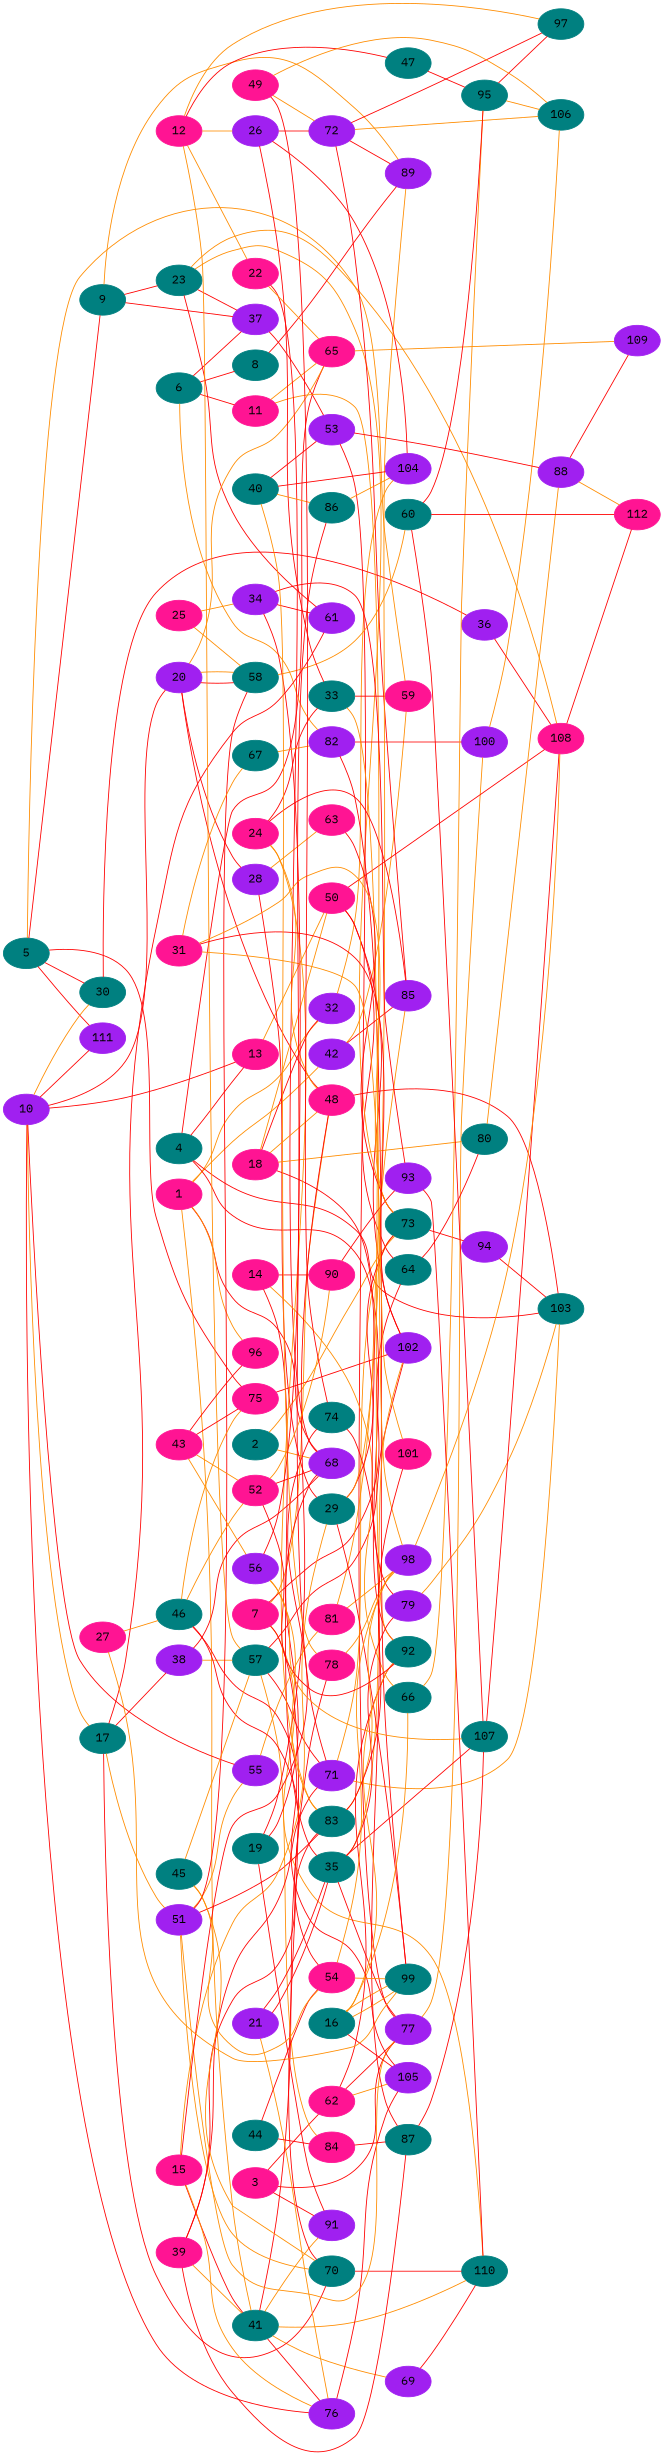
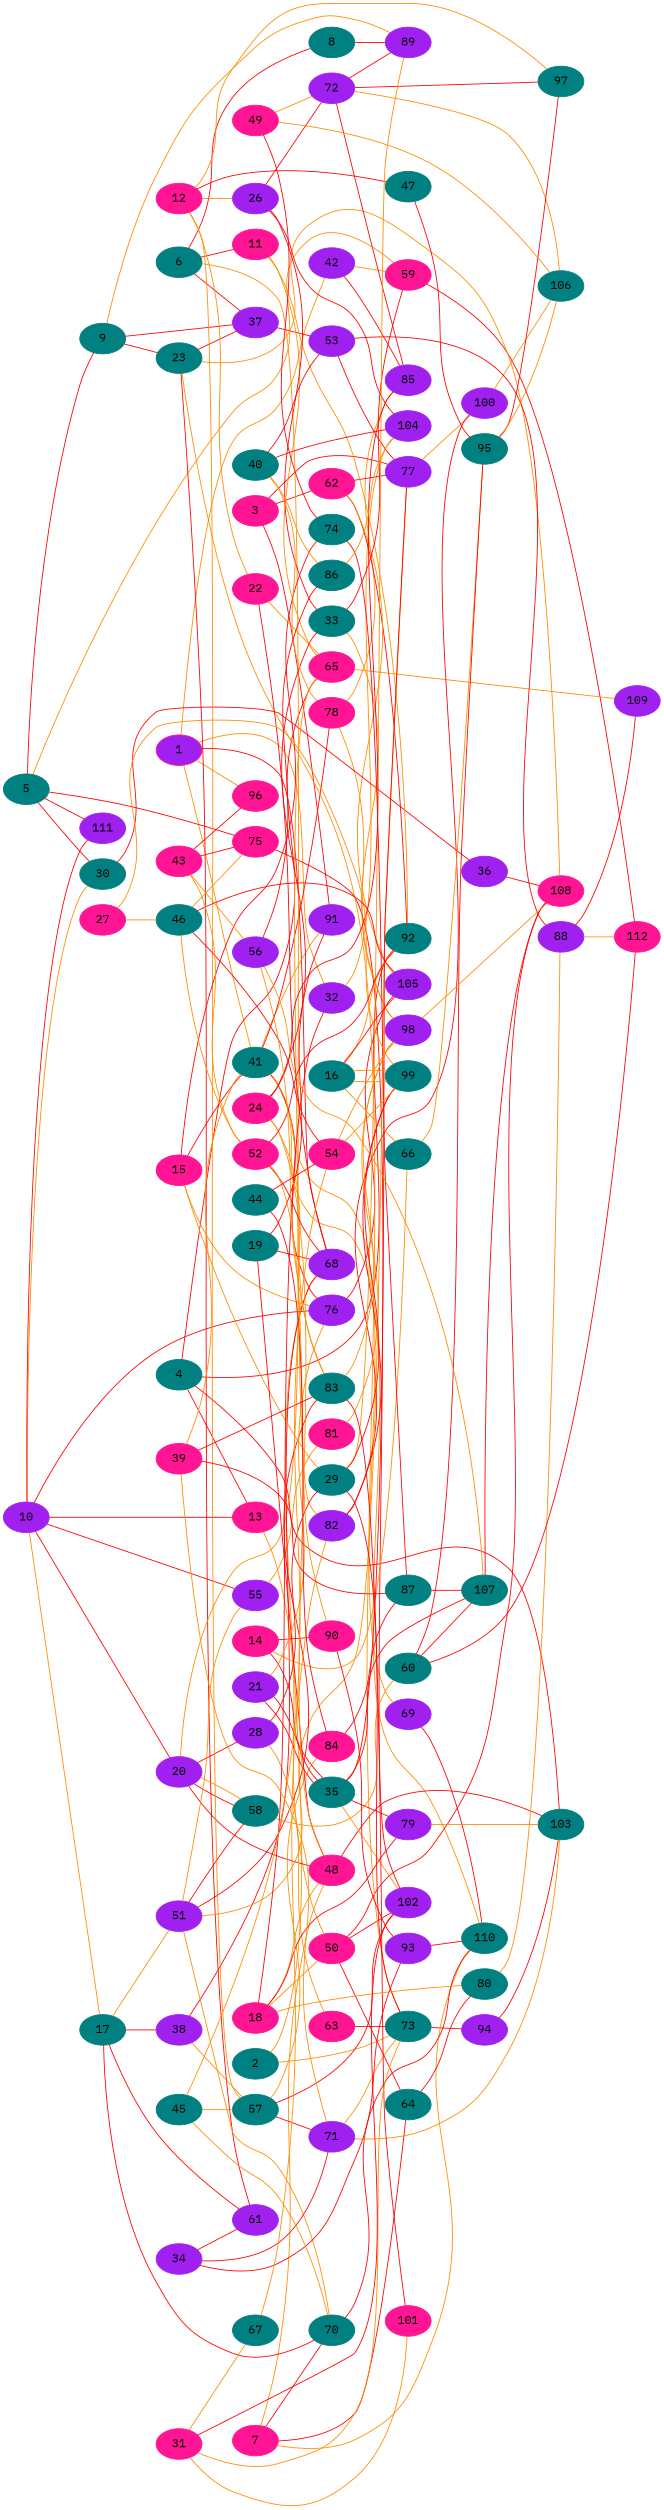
node "25": removed
edge "112" -- "108": now "112" -- "59"
node "1": fillcolor deeppink -> purple
edge "85" -- "81": now "85" -- "78"
edge "71" -- "39": color red -> darkorange
